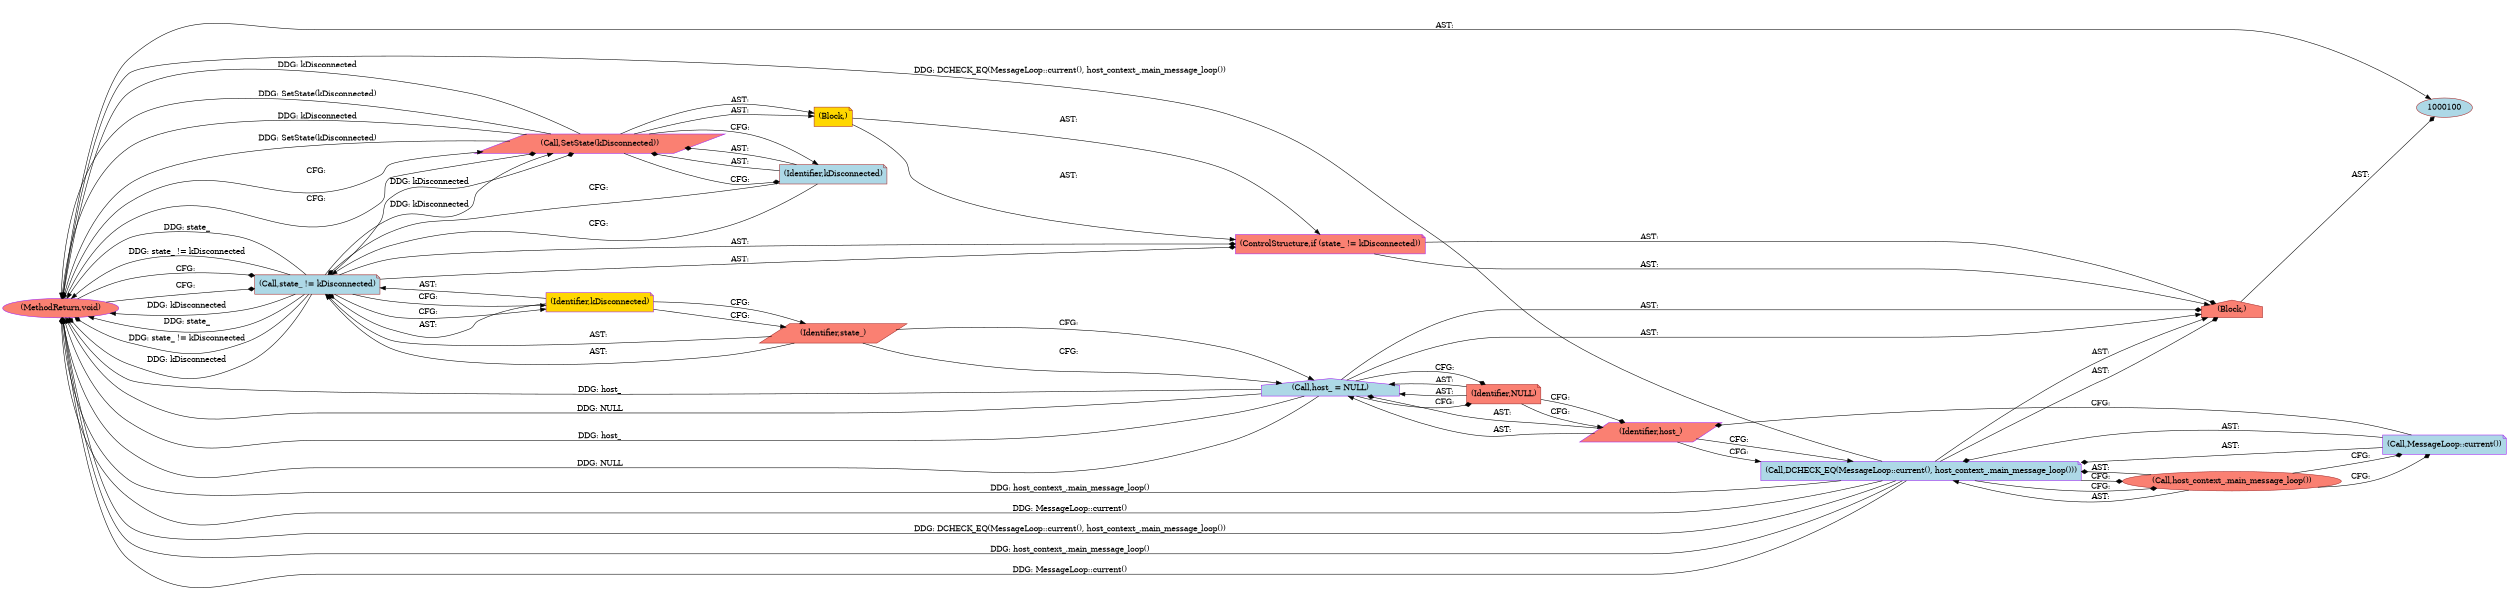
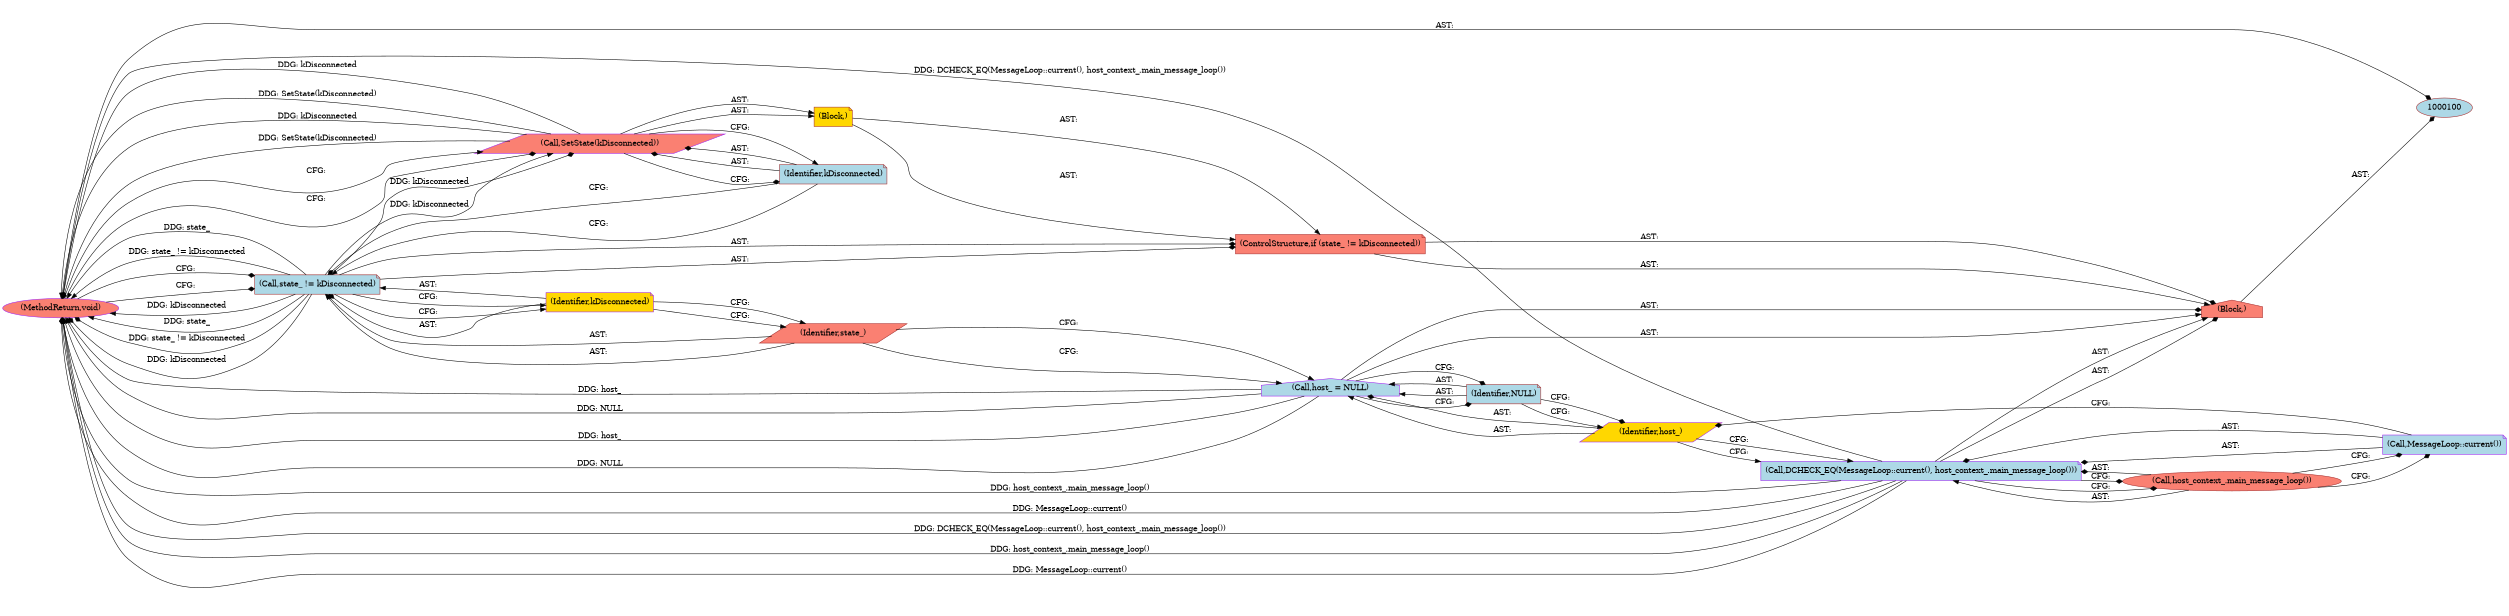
edge "(MethodReturn,void)" -> "1000100": arrowhead normal -> diamond
node "(ControlStructure,if (state_ != kDisconnected))": color purple -> brown
node "(Identifier,NULL)": fillcolor salmon -> lightblue
node "(Identifier,host_)": fillcolor salmon -> gold
